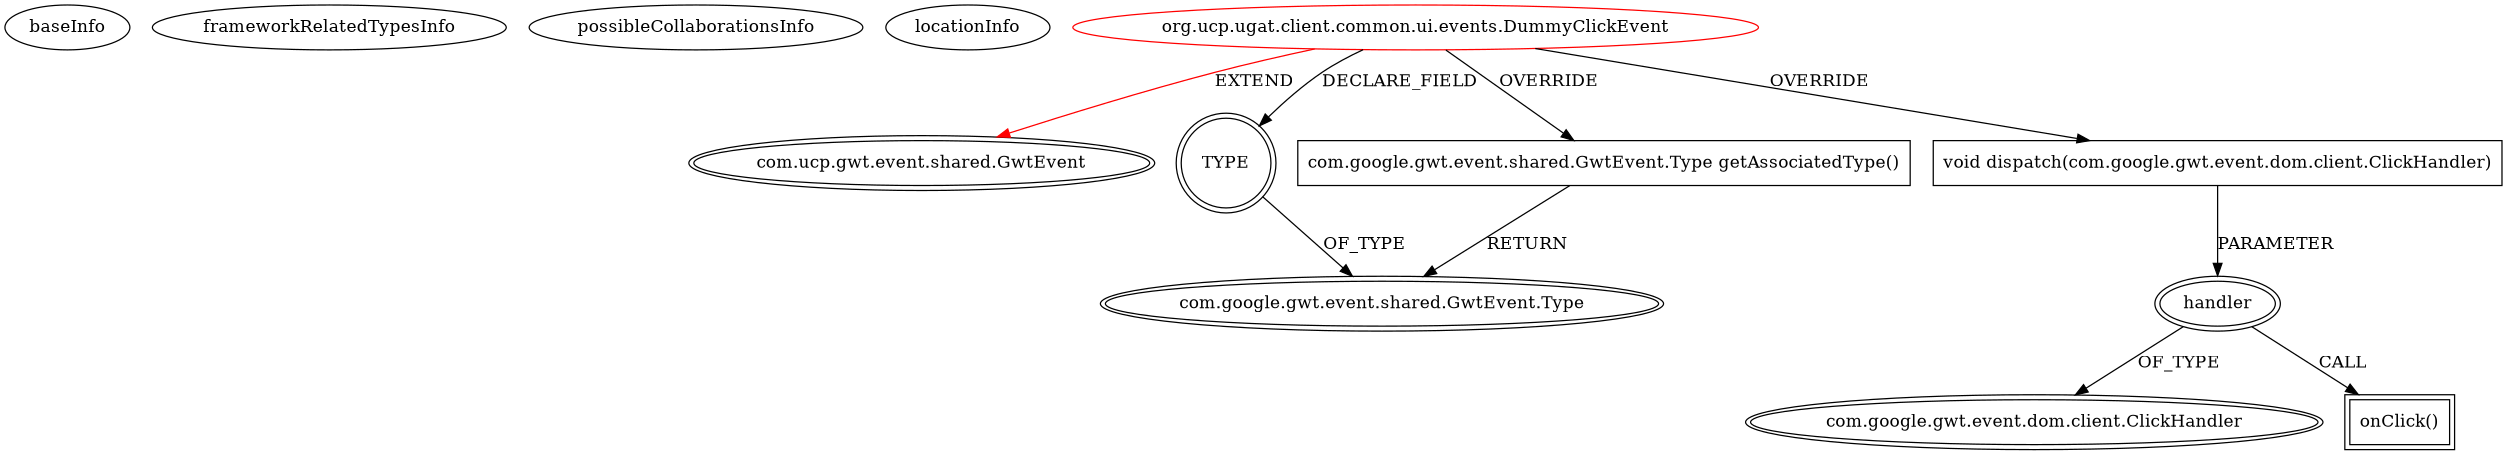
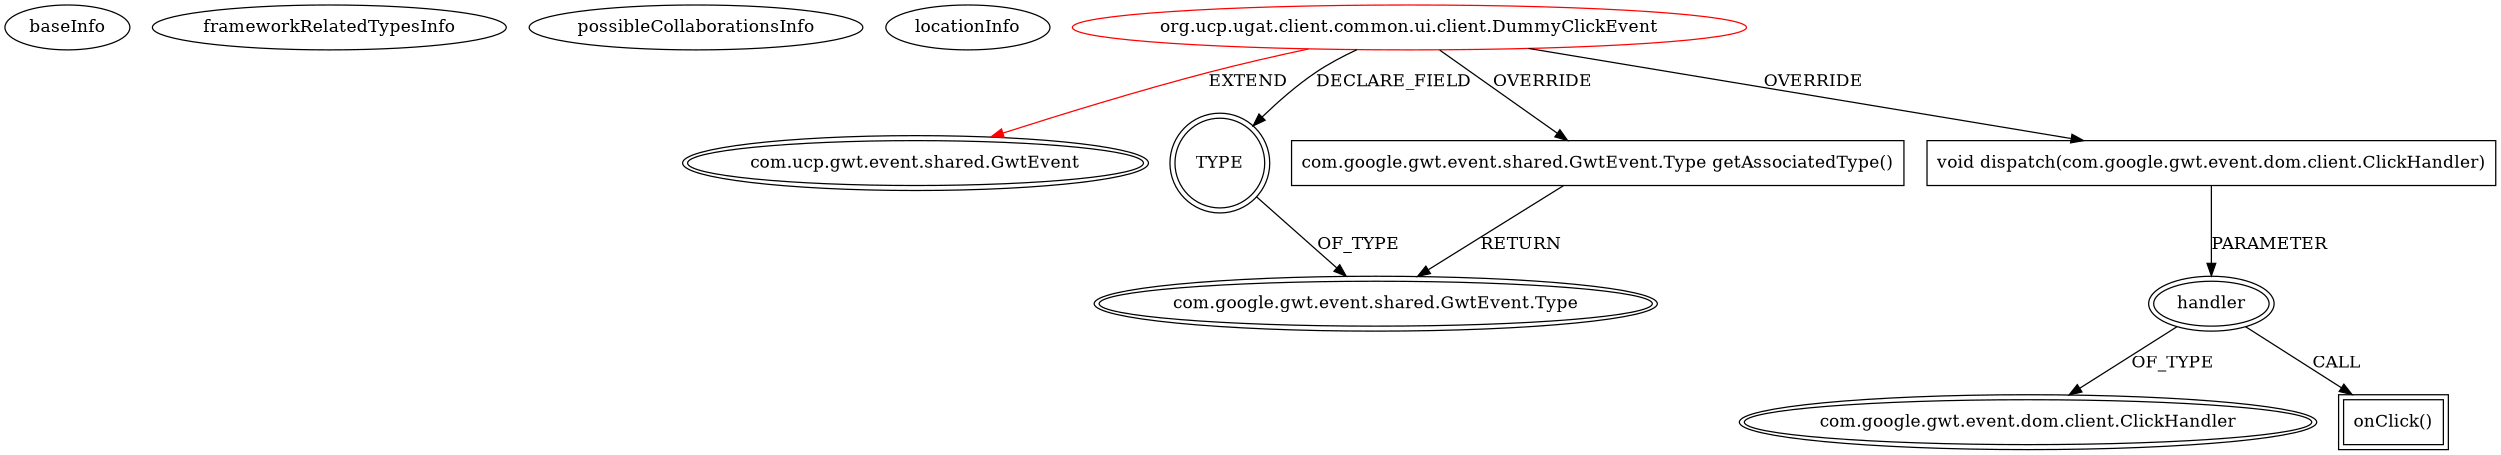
node "org.ucp.ugat.client.common.ui.events.DummyClickEvent": label "org.ucp.ugat.client.common.ui.events.DummyClickEvent" -> "org.ucp.ugat.client.common.ui.client.DummyClickEvent"
